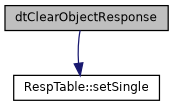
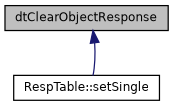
edge "dtClearObjectResponse" -> "RespTable::setSingle": reversed
